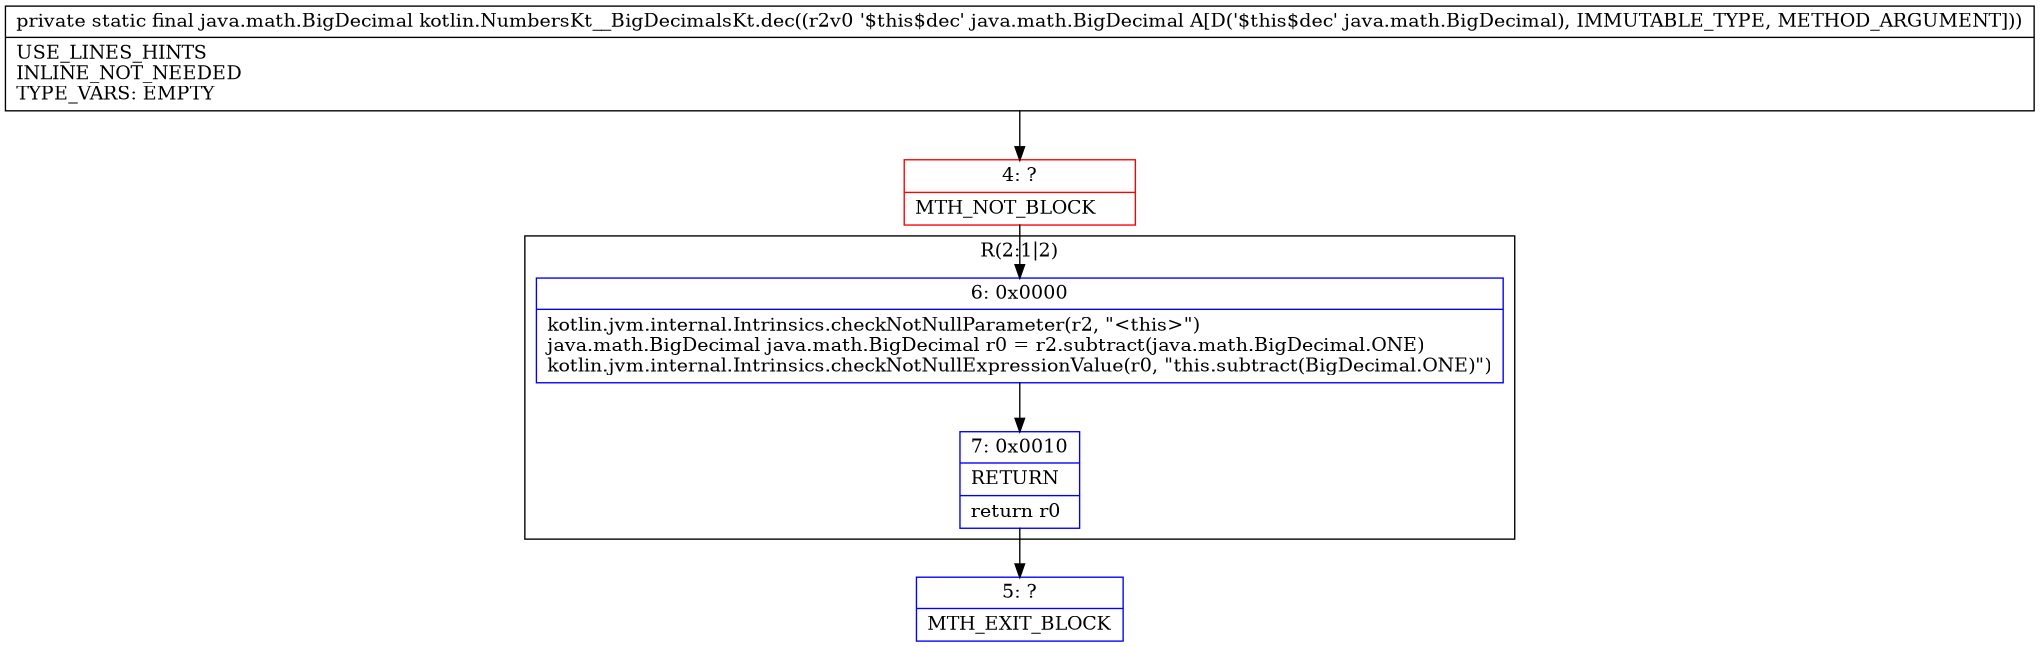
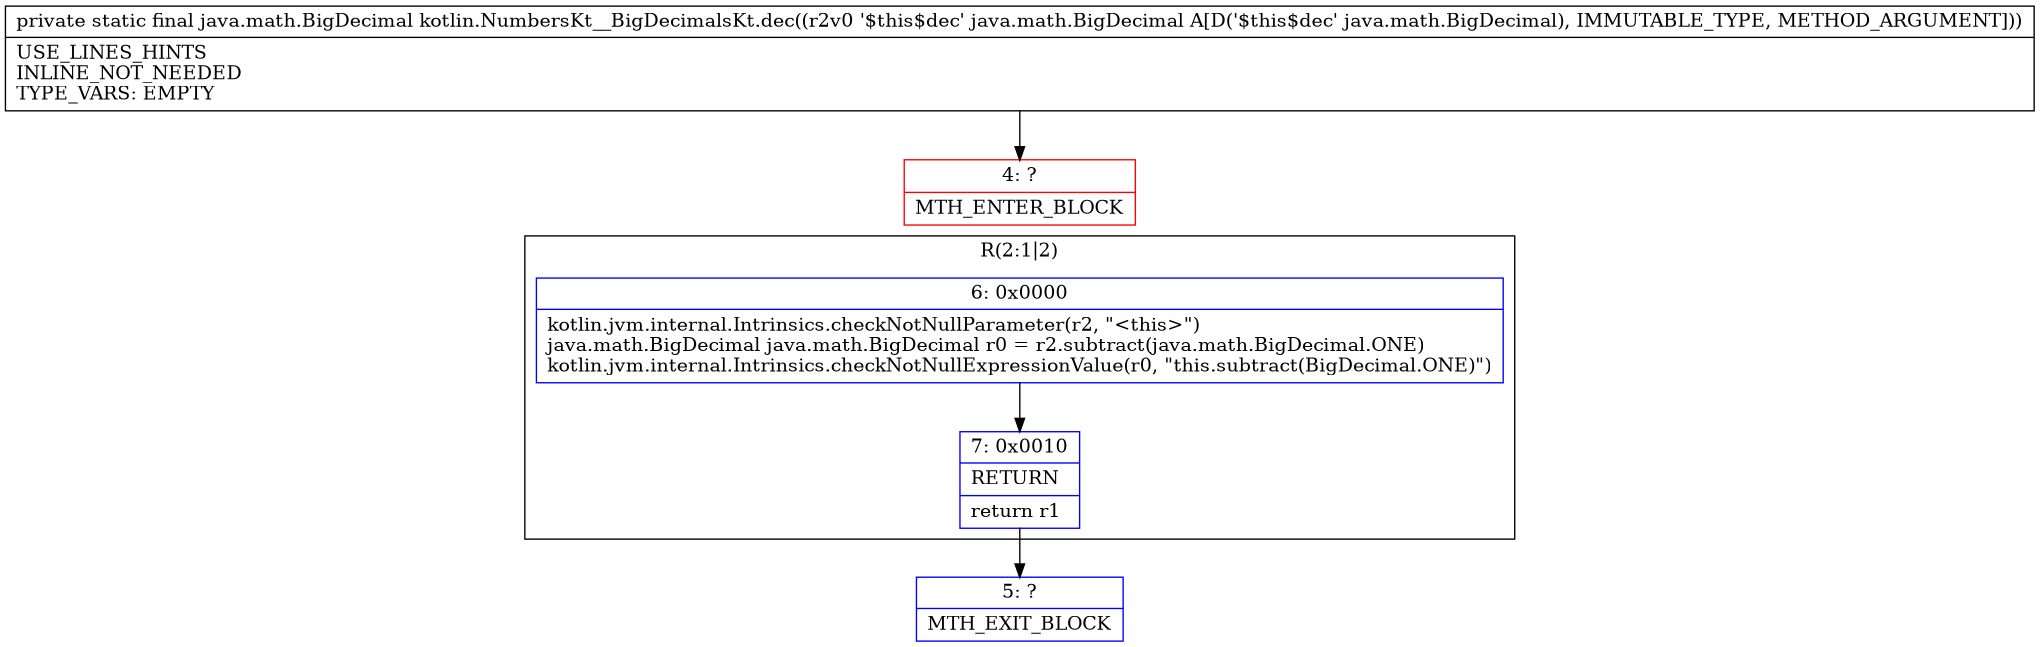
node "4: ?": text "MTH_NOT_BLOCK" -> "MTH_ENTER_BLOCK"
edge "4: ?" -> "6: 0x0000": removed
node "7: 0x0010": text "return r0" -> "return r1"
